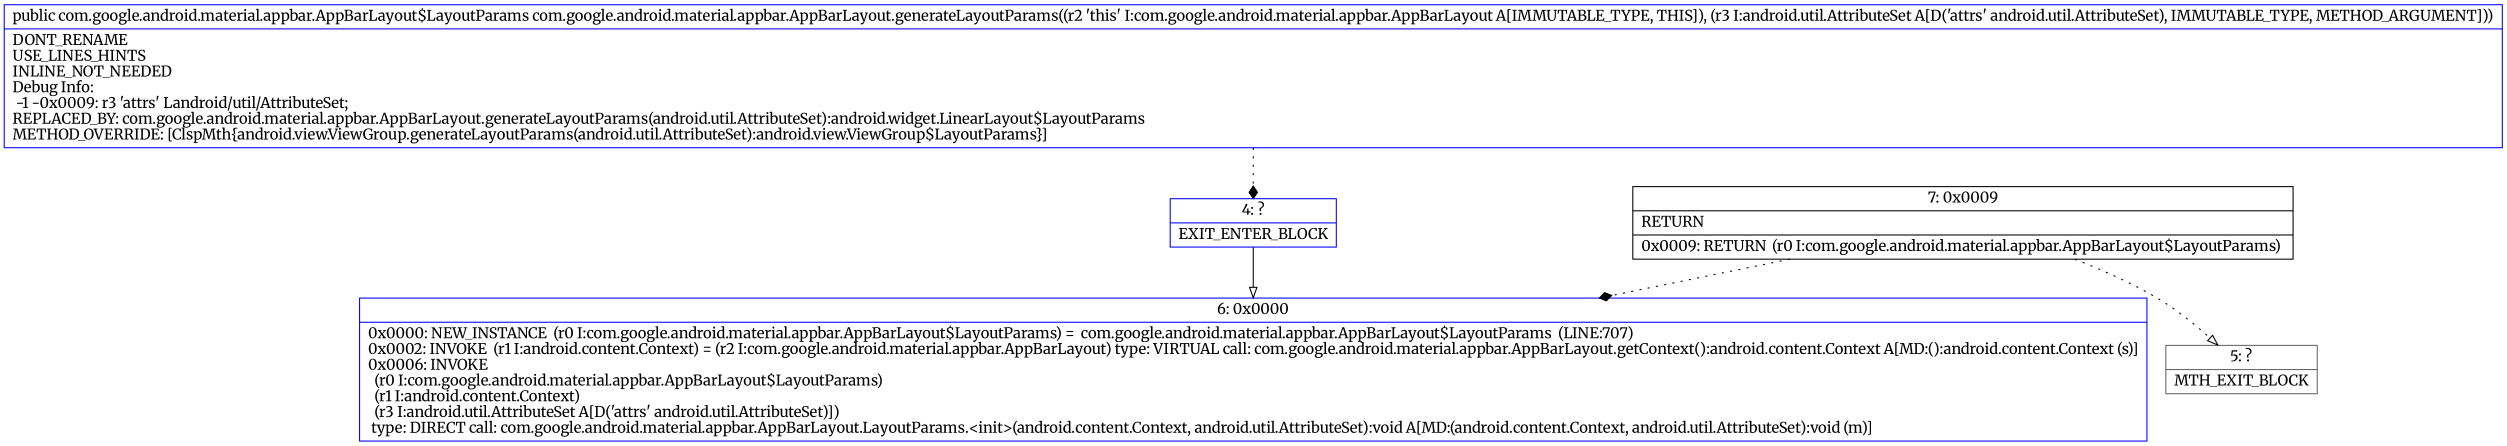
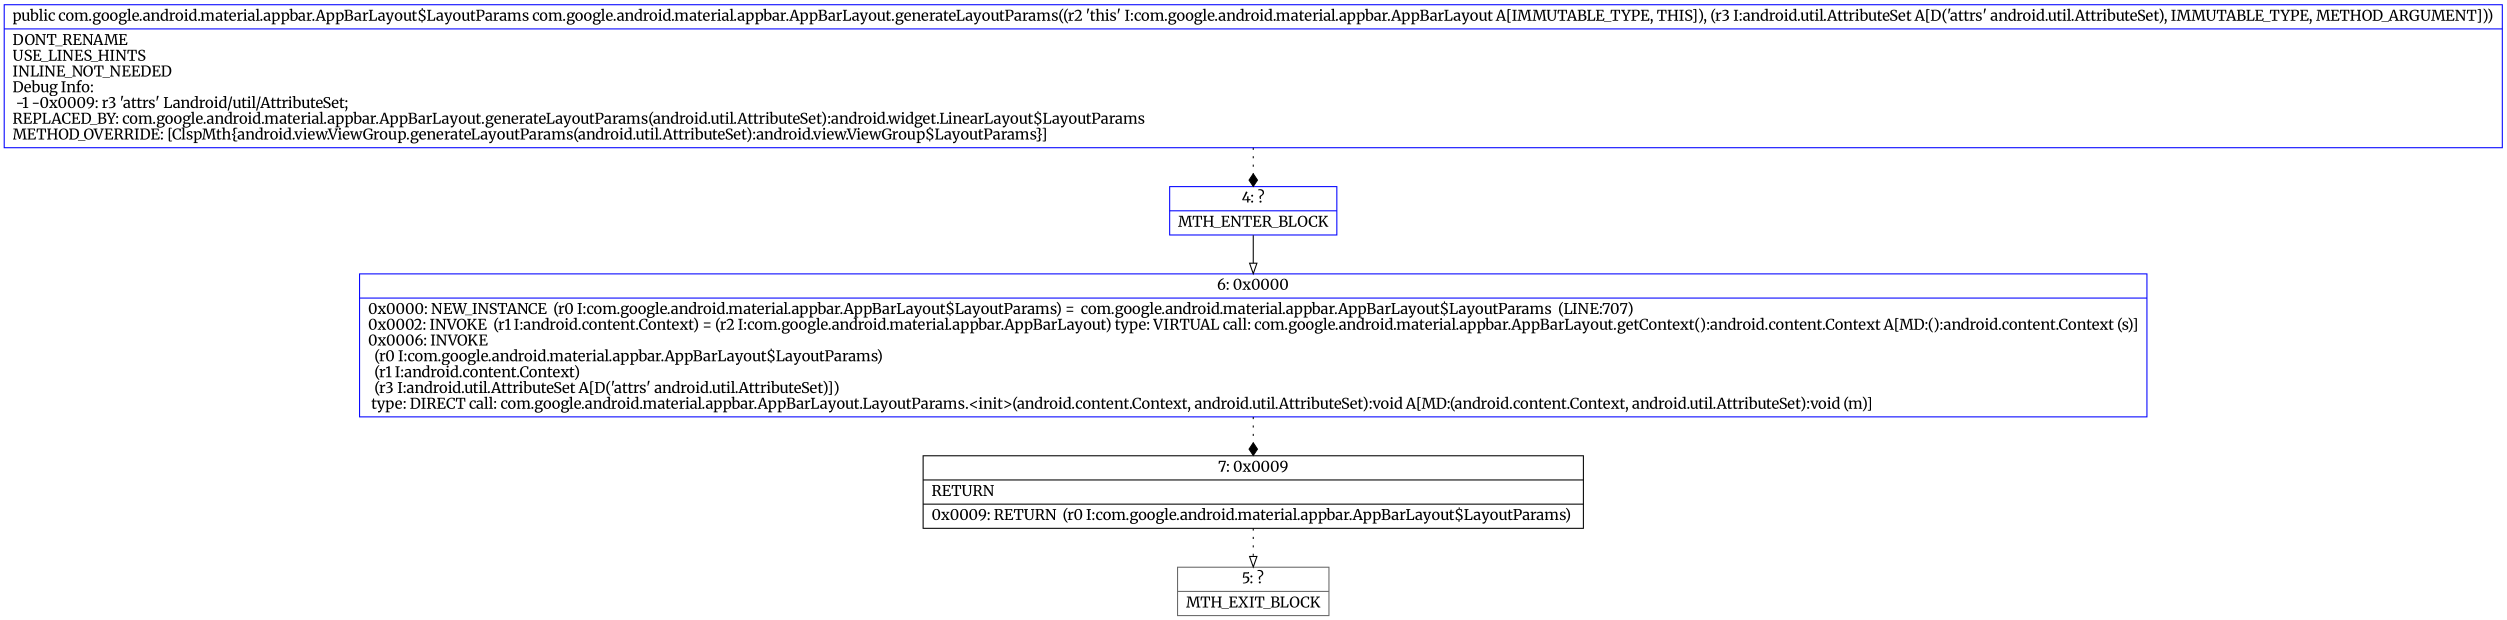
node "4: ?": text "EXIT_ENTER_BLOCK" -> "MTH_ENTER_BLOCK"
edge "7: 0x0009" -> "6: 0x0000": reversed
